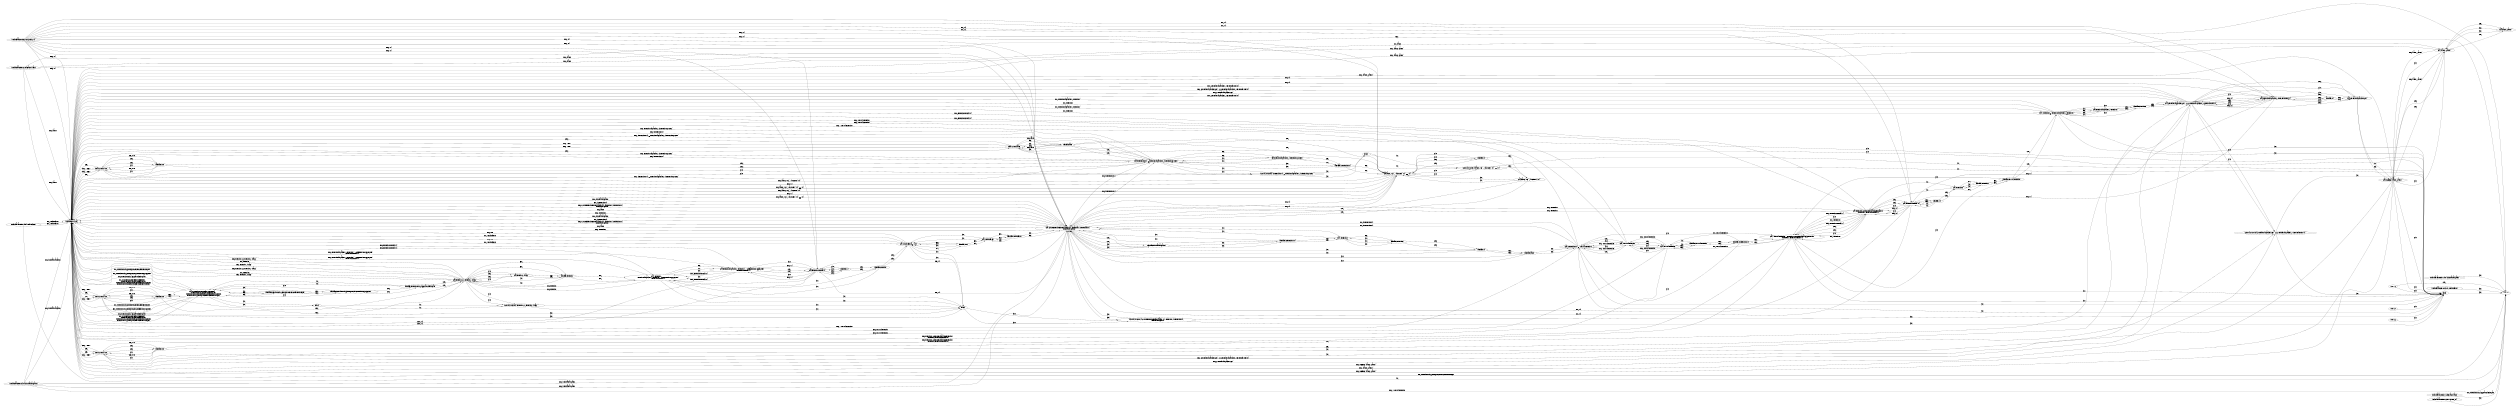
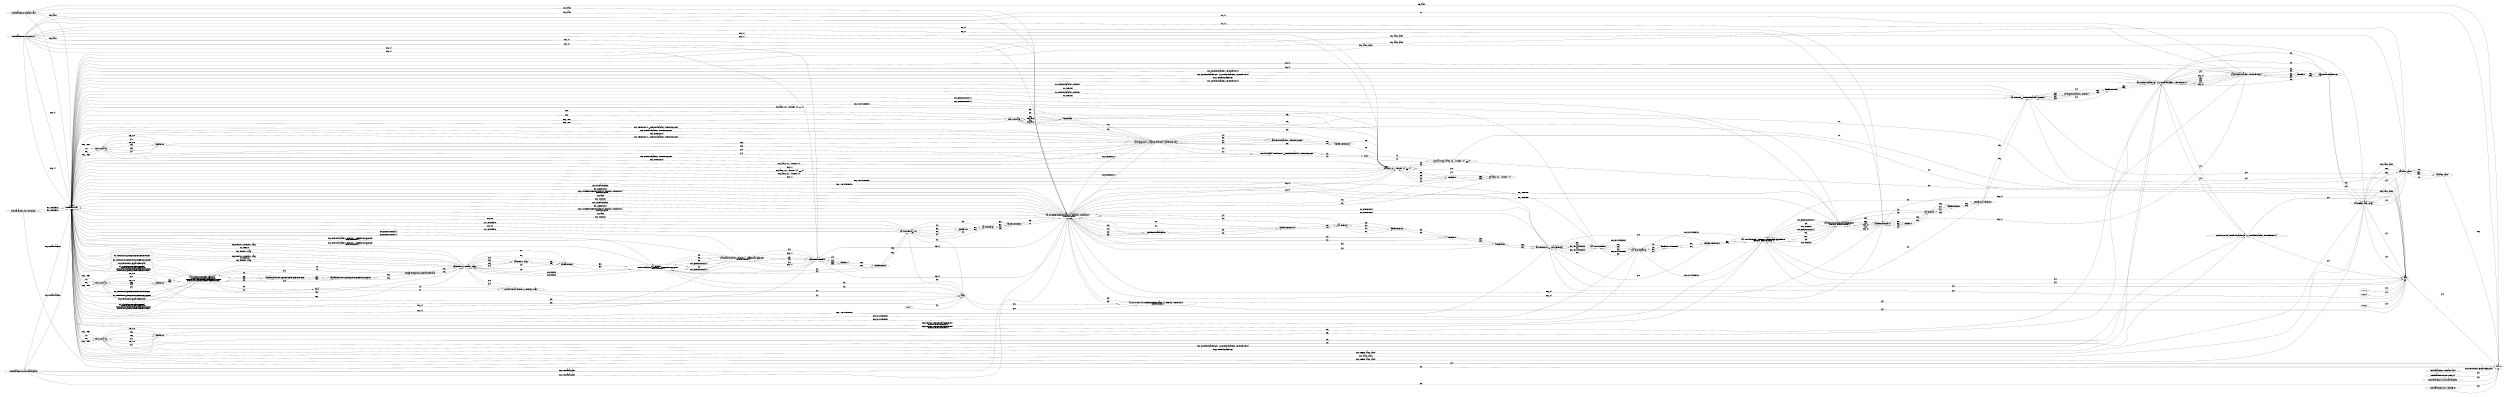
node "(Call,!new_url_extension)": label "(Call,!new_url_extension)" -> "(Call,!misc_url_extension)"
edge "1000116" -> "1000100": now "(Call,frame->parent())" -> "1000100"
node "1000147": added
edge "(MethodReturn,bool)" -> "1000100": label "DDG: extension_misc::APP_LAUNCH_BUCKET_BOUNDARY" -> "AST: "
edge "(MethodParameterIn,bool is_initial_navigation)" -> "1000100": label "DDG: !!new_url_extension" -> "AST: "
